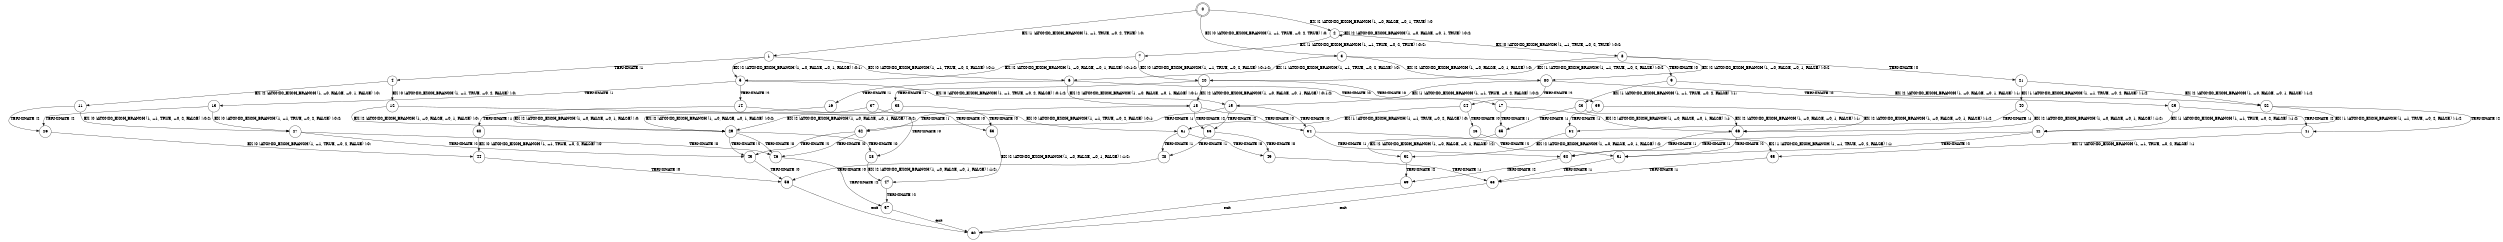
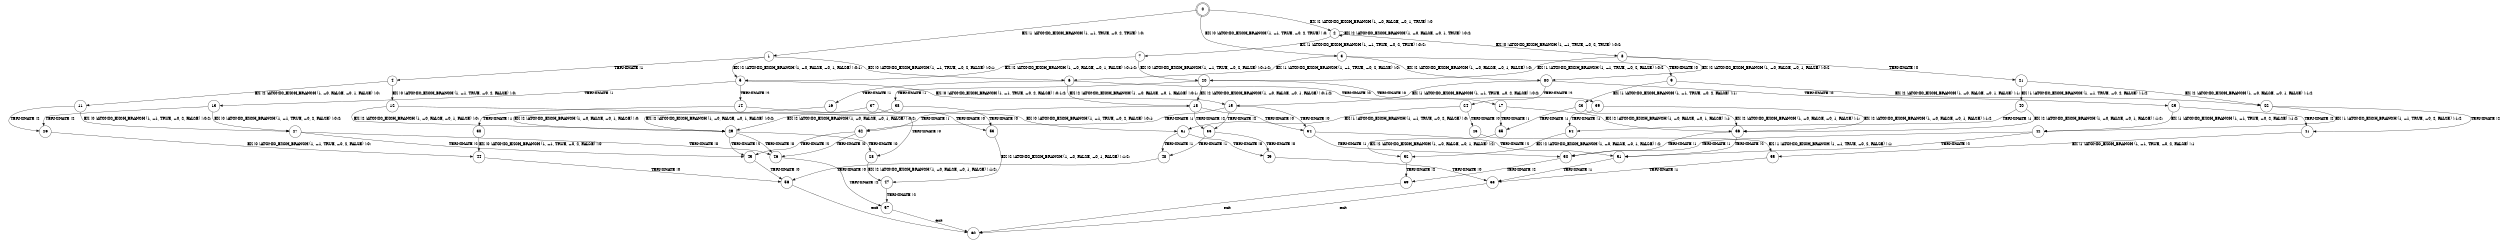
edge "49" -> "58": label "TERMINATE !1" -> "TERMINATE !0"
